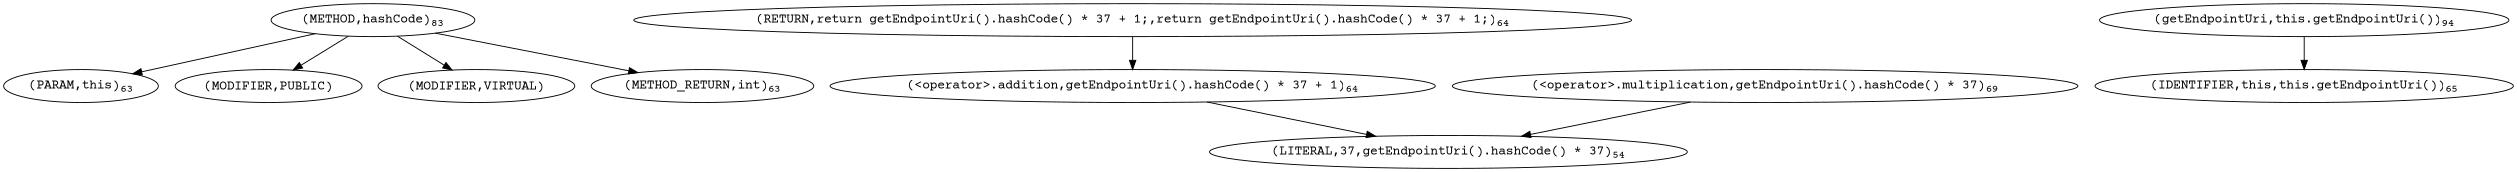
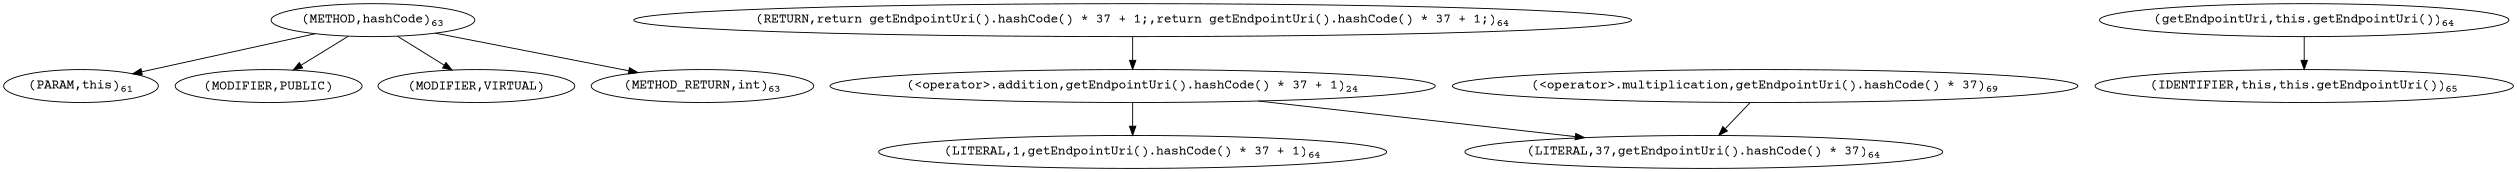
node "(METHOD,hashCode)": text "83" -> "63"
node "(getEndpointUri,this.getEndpointUri())": text "94" -> "64"
node "(PARAM,this)": text "63" -> "61"
node "(<operator>.addition,getEndpointUri().hashCode() * 37 + 1)": text "64" -> "24"
node "(LITERAL,37,getEndpointUri().hashCode() * 37)": text "54" -> "64"
node "(LITERAL,1,getEndpointUri().hashCode() * 37 + 1)": added
